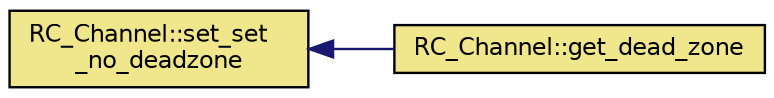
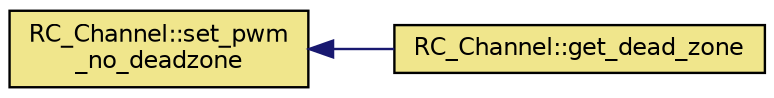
node "RC_Channel::set_set _no_deadzone": label "RC_Channel::set_set _no_deadzone" -> "RC_Channel::set_pwm _no_deadzone"
